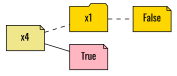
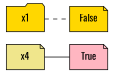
edge "x1" -- "x4": removed
